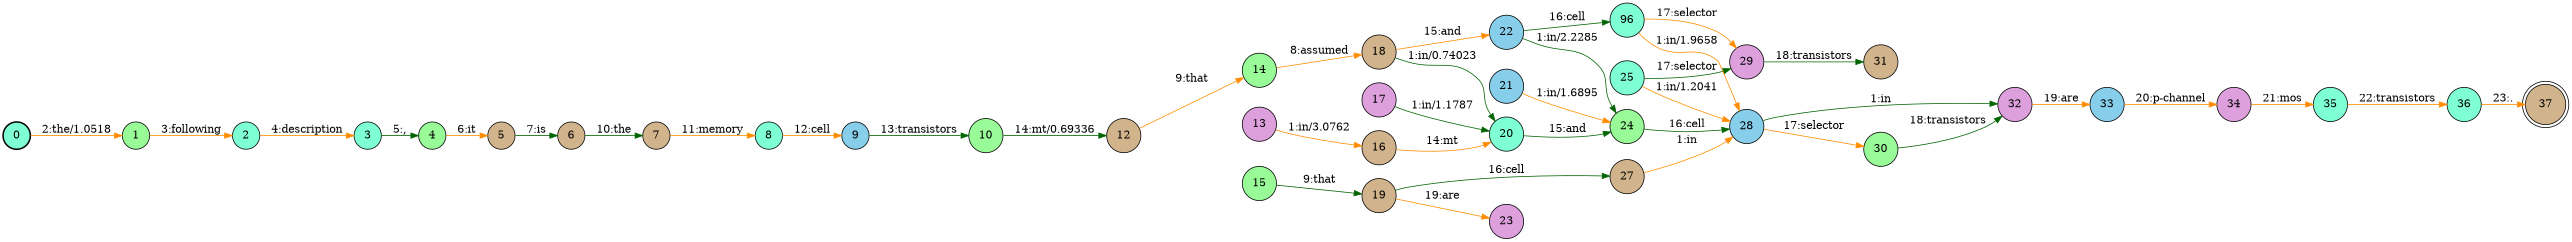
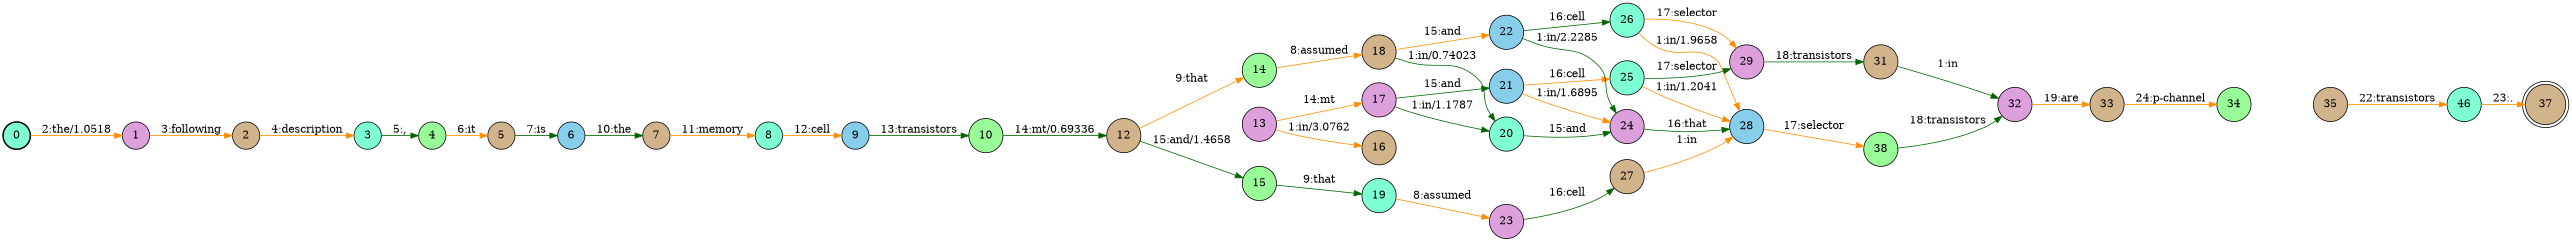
node "96": label "96" -> "26"
edge "21" -> "25": added, label "16:cell"
edge "17" -> "21": added, label "15:and"
edge "33" -> "34": label "20:p-channel" -> "24:p-channel"
node "33": fillcolor skyblue -> tan
node "34": fillcolor plum -> palegreen
edge "34" -> "35": removed, label "21:mos"
node "35": fillcolor aquamarine -> tan
node "36": label "36" -> "46"
edge "28" -> "32": now "31" -> "32"
edge "13" -> "17": added, label "14:mt"
edge "24" -> "28": label "16:cell" -> "16:that"
node "24": fillcolor palegreen -> plum
node "1": fillcolor palegreen -> plum
node "2": fillcolor aquamarine -> tan
node "6": fillcolor tan -> skyblue
node "30": label "30" -> "38"
edge "16" -> "20": removed, label "14:mt"
edge "12" -> "15": added, label "15:and/1.4658"
edge "19" -> "27": now "23" -> "27"
node "19": fillcolor tan -> aquamarine
edge "19" -> "23": label "19:are" -> "8:assumed"
